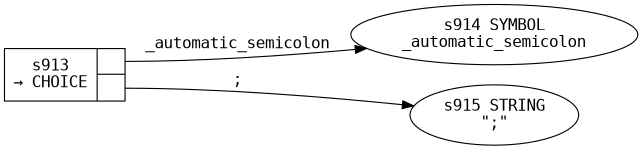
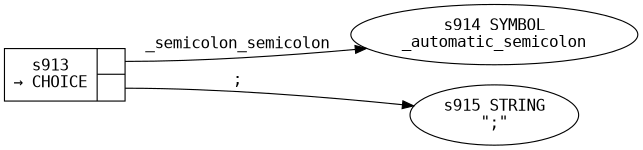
edge "s913" -> "s914 SYMBOL _automatic_semicolon": label "_automatic_semicolon" -> "_semicolon_semicolon"
